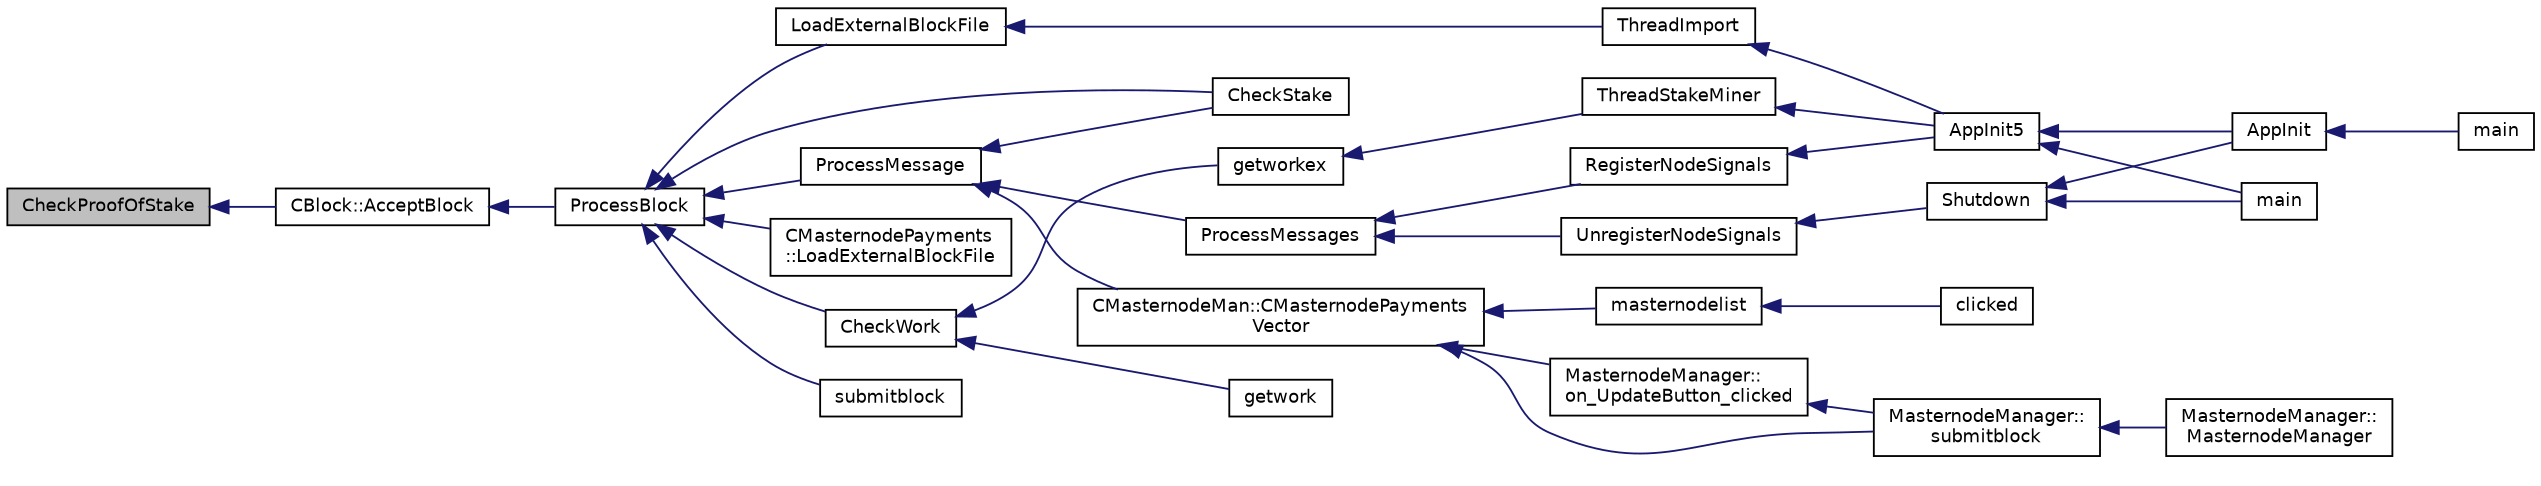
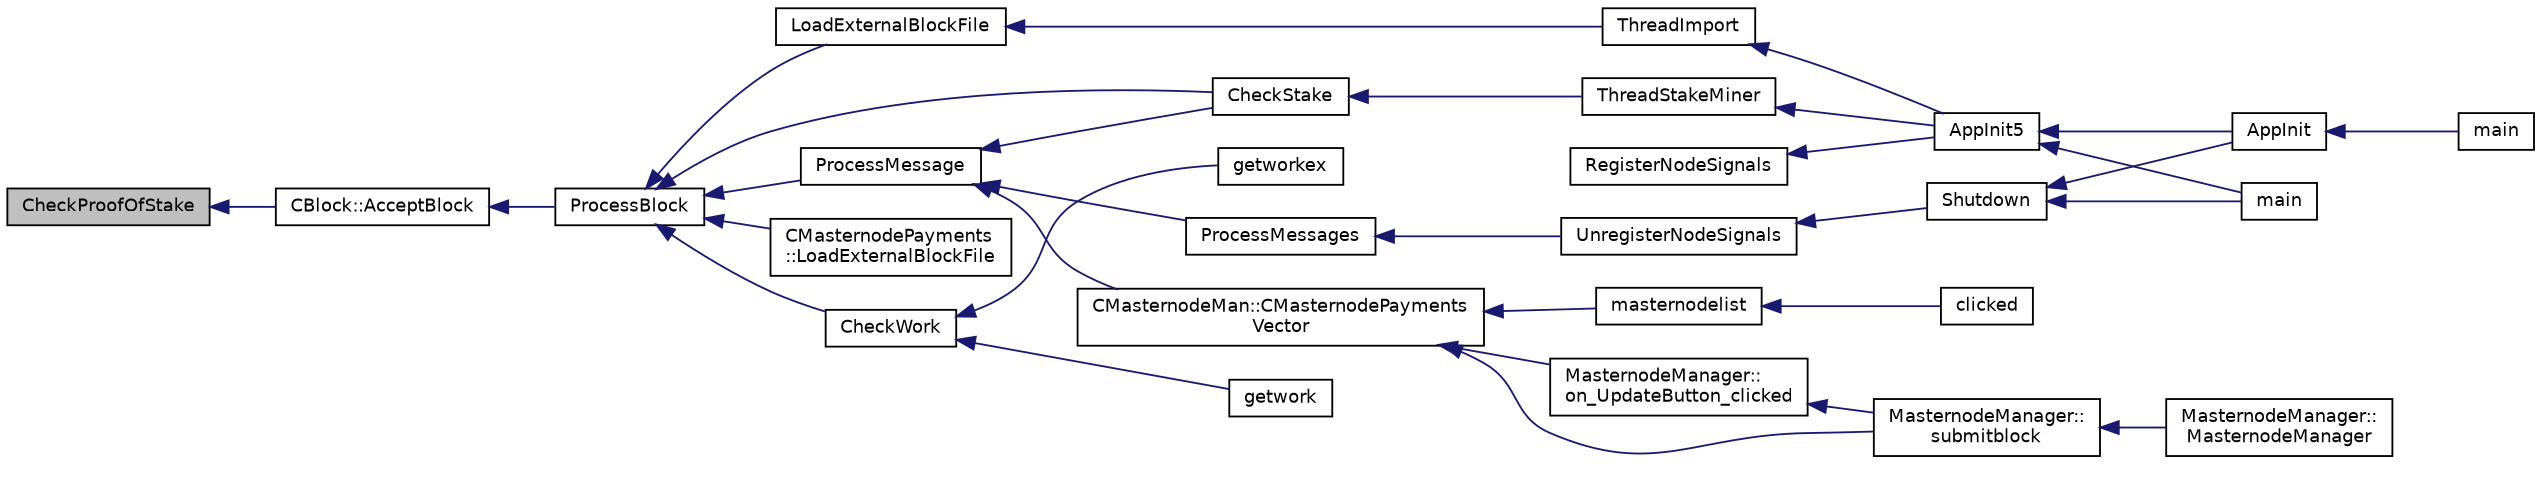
edge "ThreadStakeMiner" -> "getworkex": now "ThreadStakeMiner" -> "CheckStake"
edge "RegisterNodeSignals" -> "ProcessMessages": removed
node "submitblock": removed
